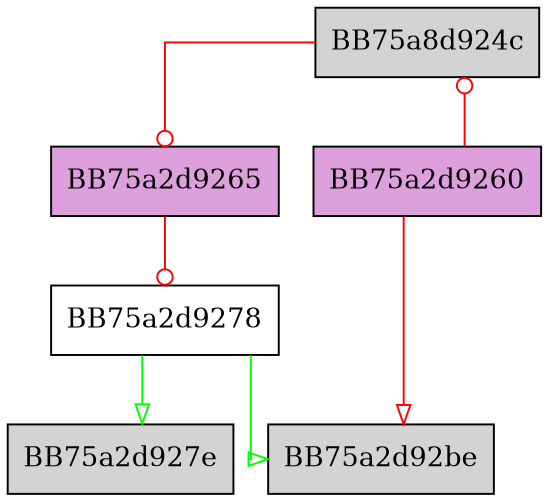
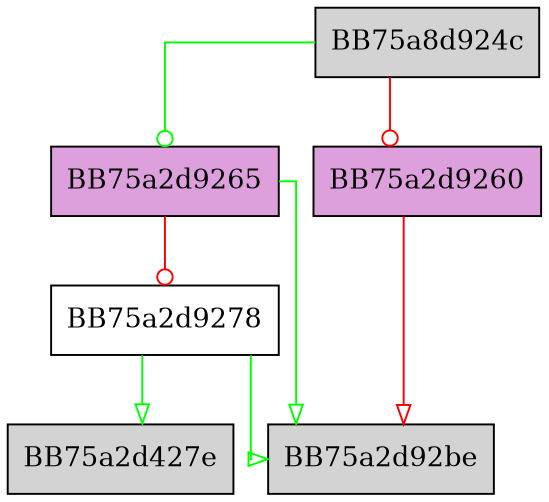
edge "BB75a8d924c" -> "BB75a2d9265": color red -> green
edge "BB75a2d9260" -> "BB75a8d924c": reversed
edge "BB75a2d9265" -> "BB75a2d92be": added
node "BB75a2d927e": label "BB75a2d927e" -> "BB75a2d427e"
